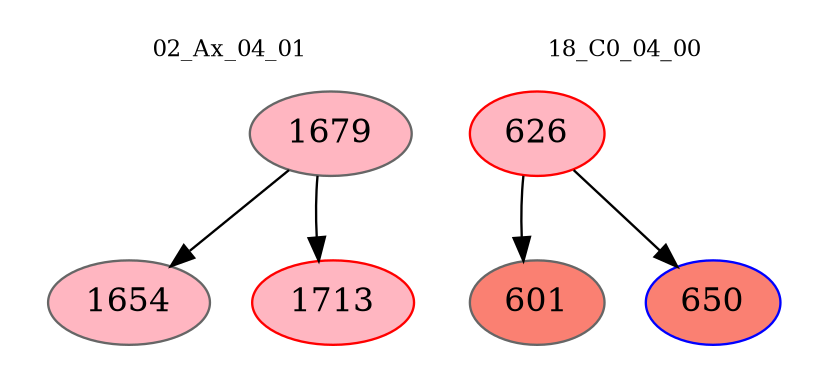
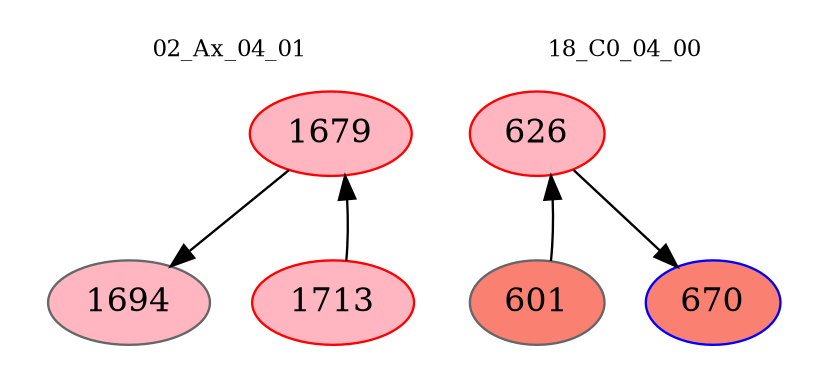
node "1679": color gray40 -> red
edge "1679" -> "1713": reversed
edge "626" -> "601": reversed
node "1654": label "1654" -> "1694"
node "650": label "650" -> "670"
